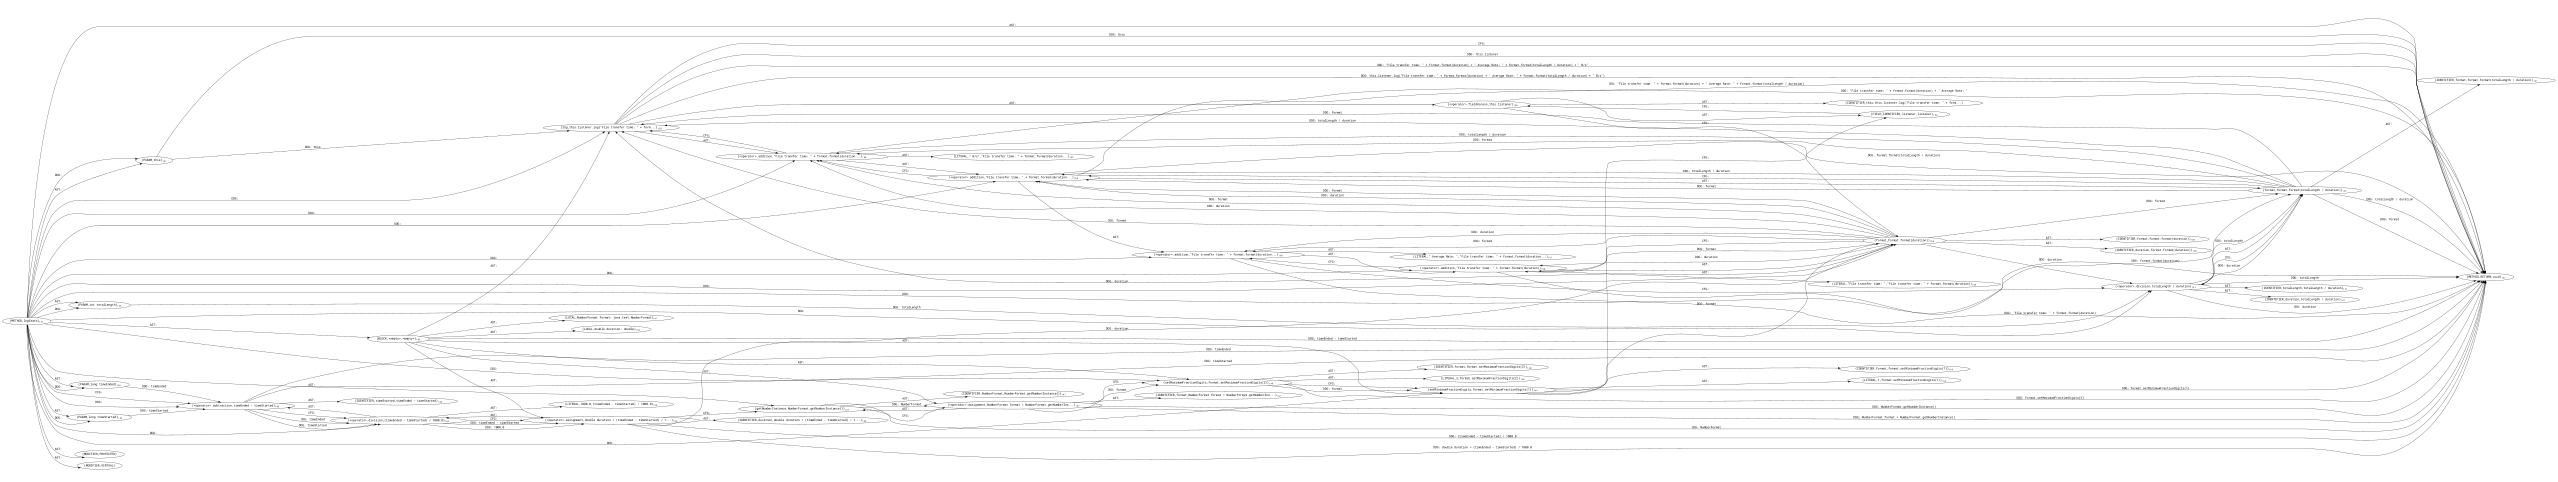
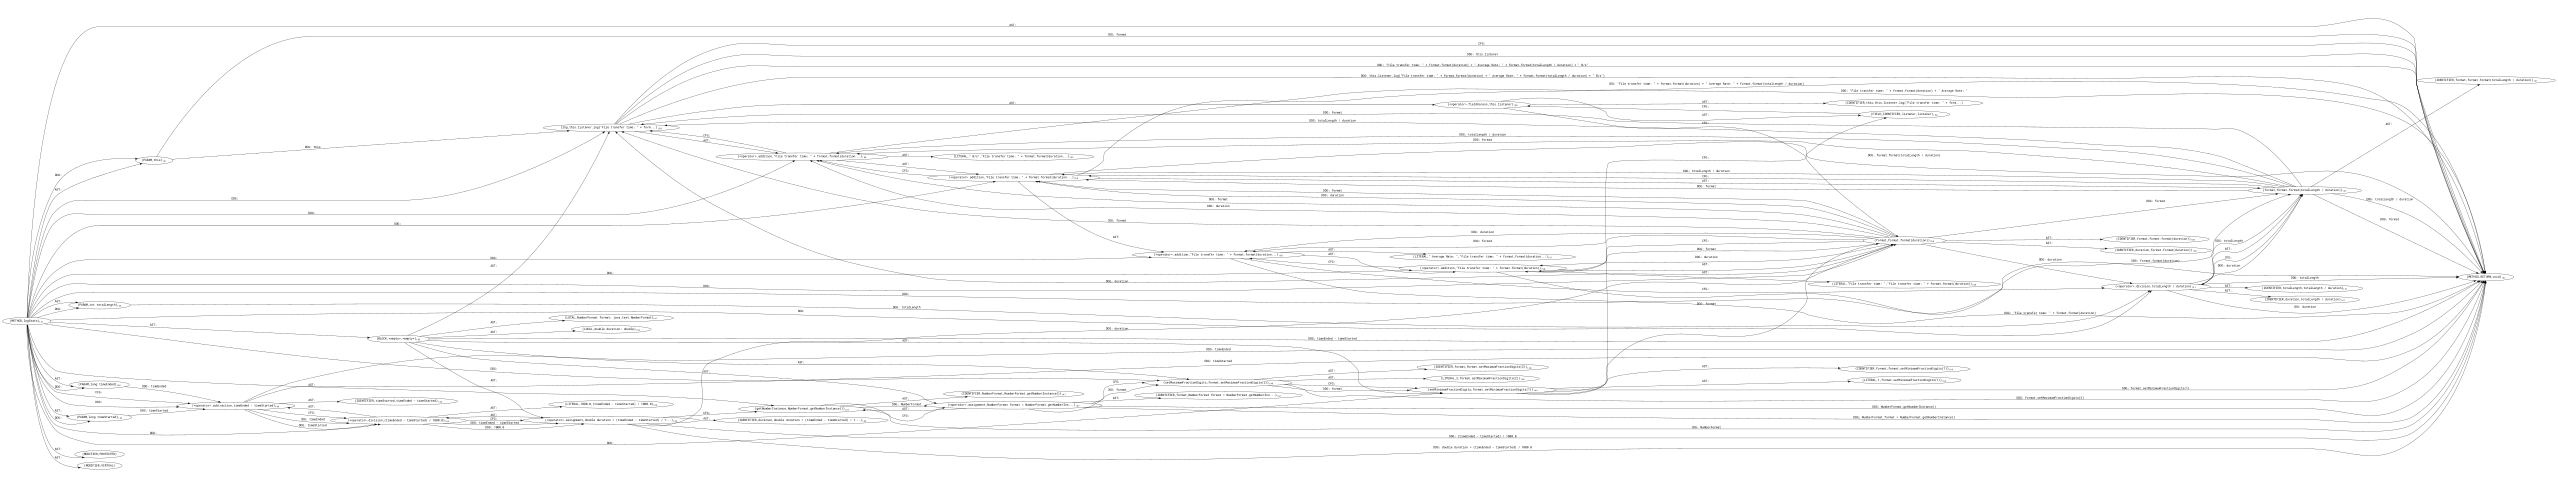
edge "(PARAM,this)" -> "(METHOD_RETURN,void)": label "DDG: this" -> "DDG: format"
